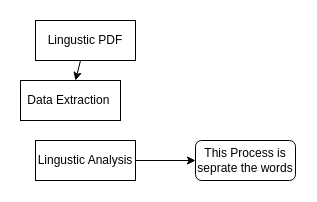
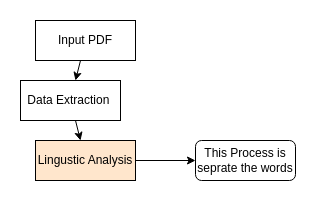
node "Lingustic PDF": label "Lingustic PDF" -> "Input PDF"
edge "Data Extraction" -> "Lingustic Analysis": added
node "Lingustic Analysis": fillcolor #ffffff -> #ffe6cc
